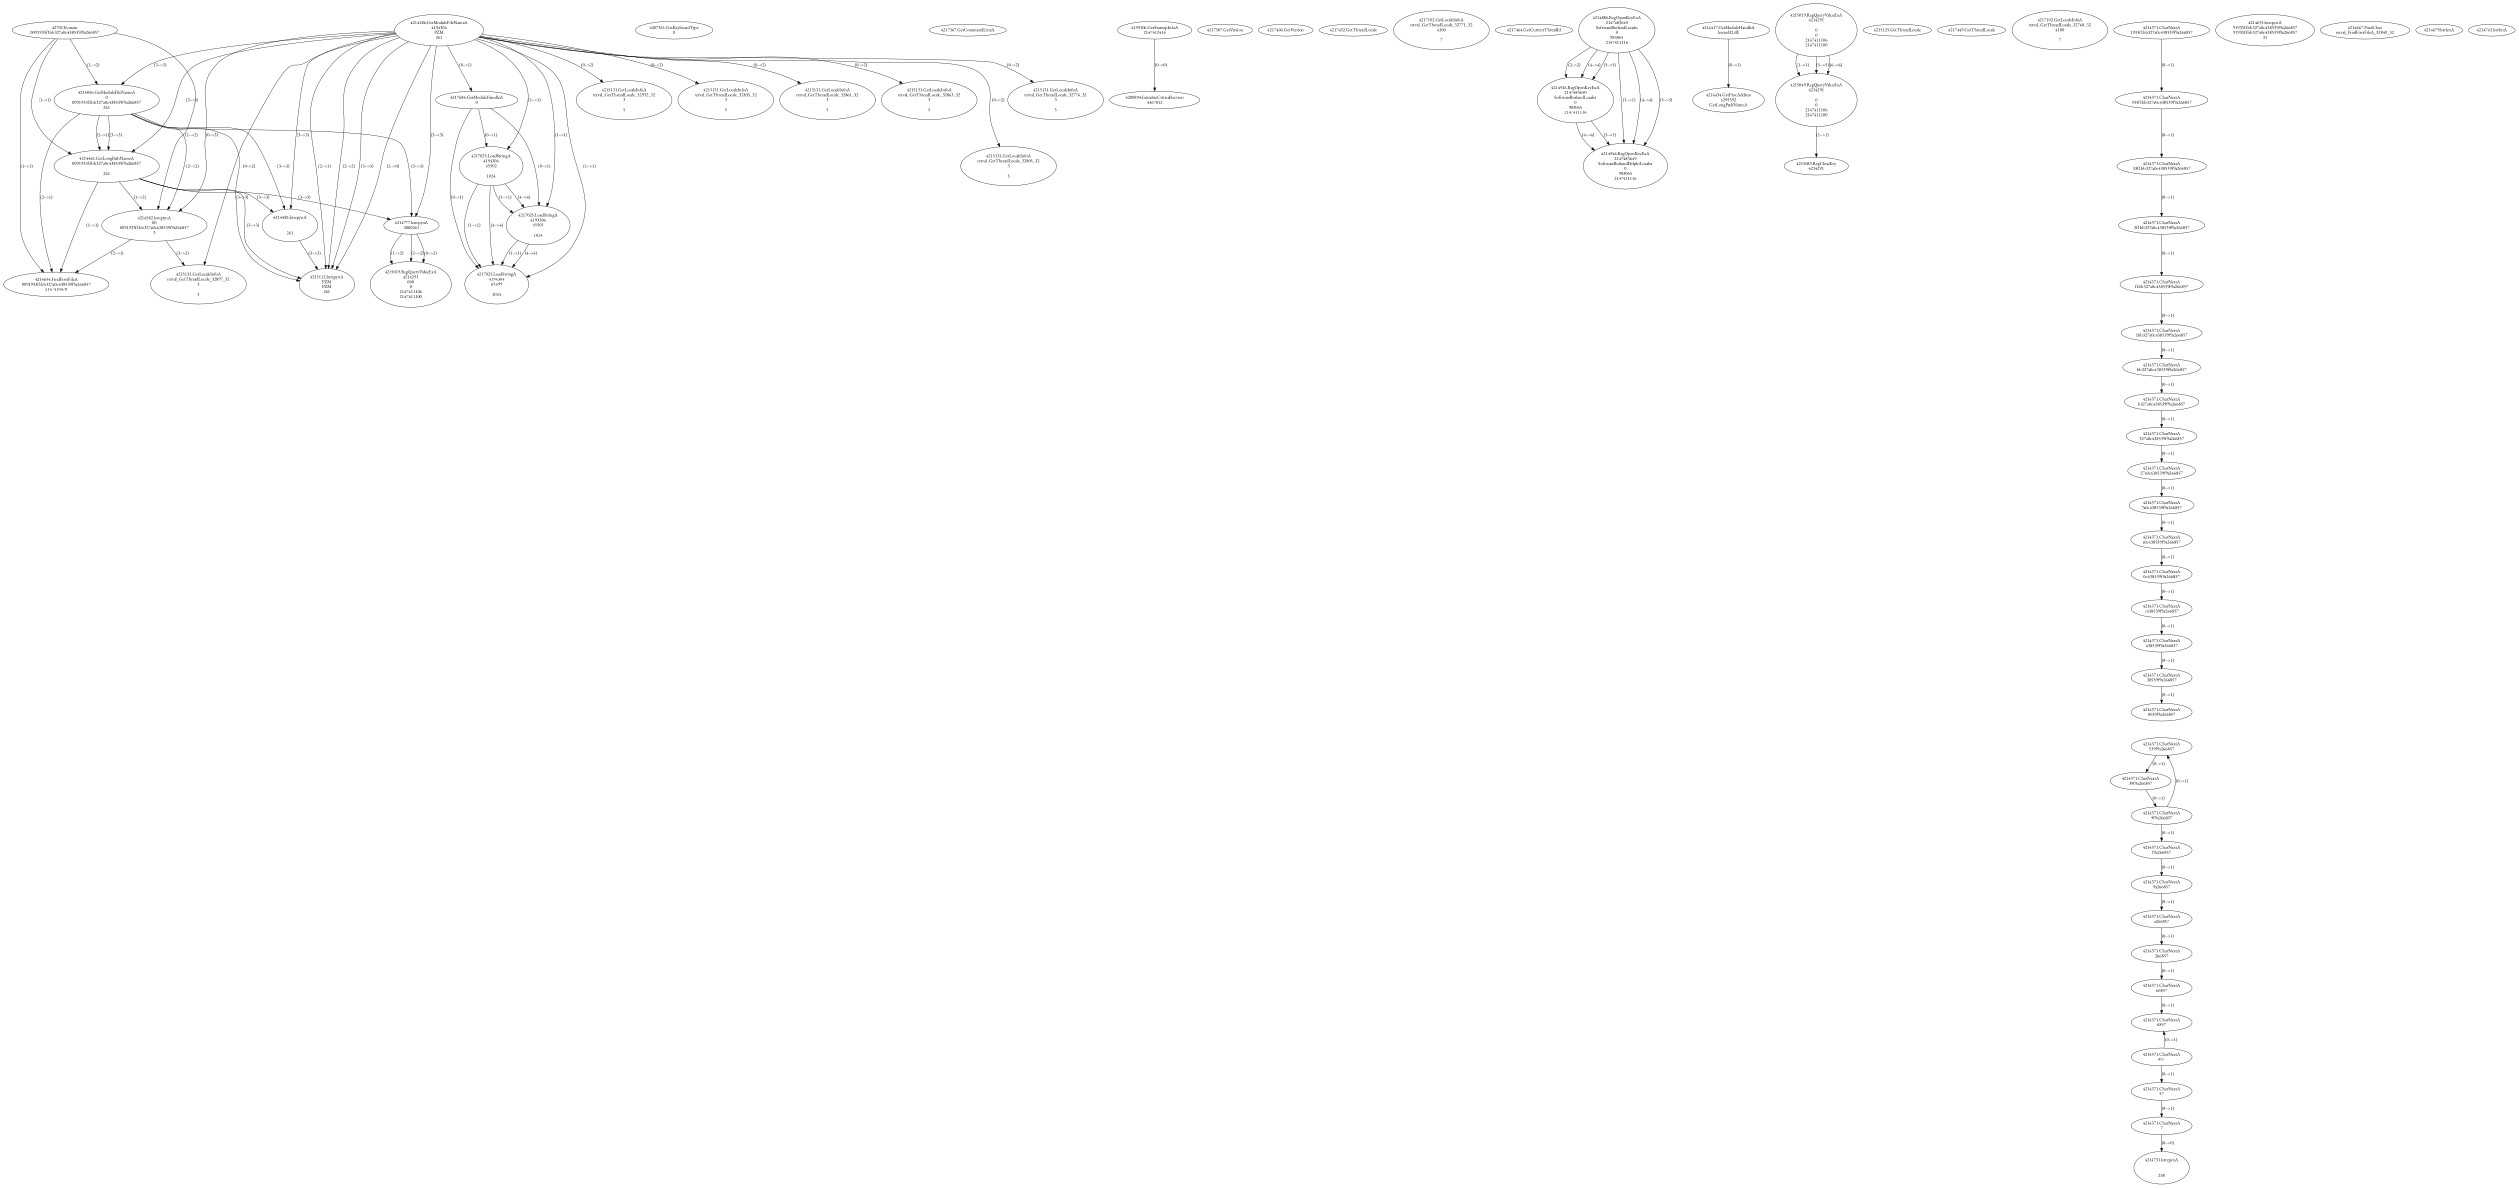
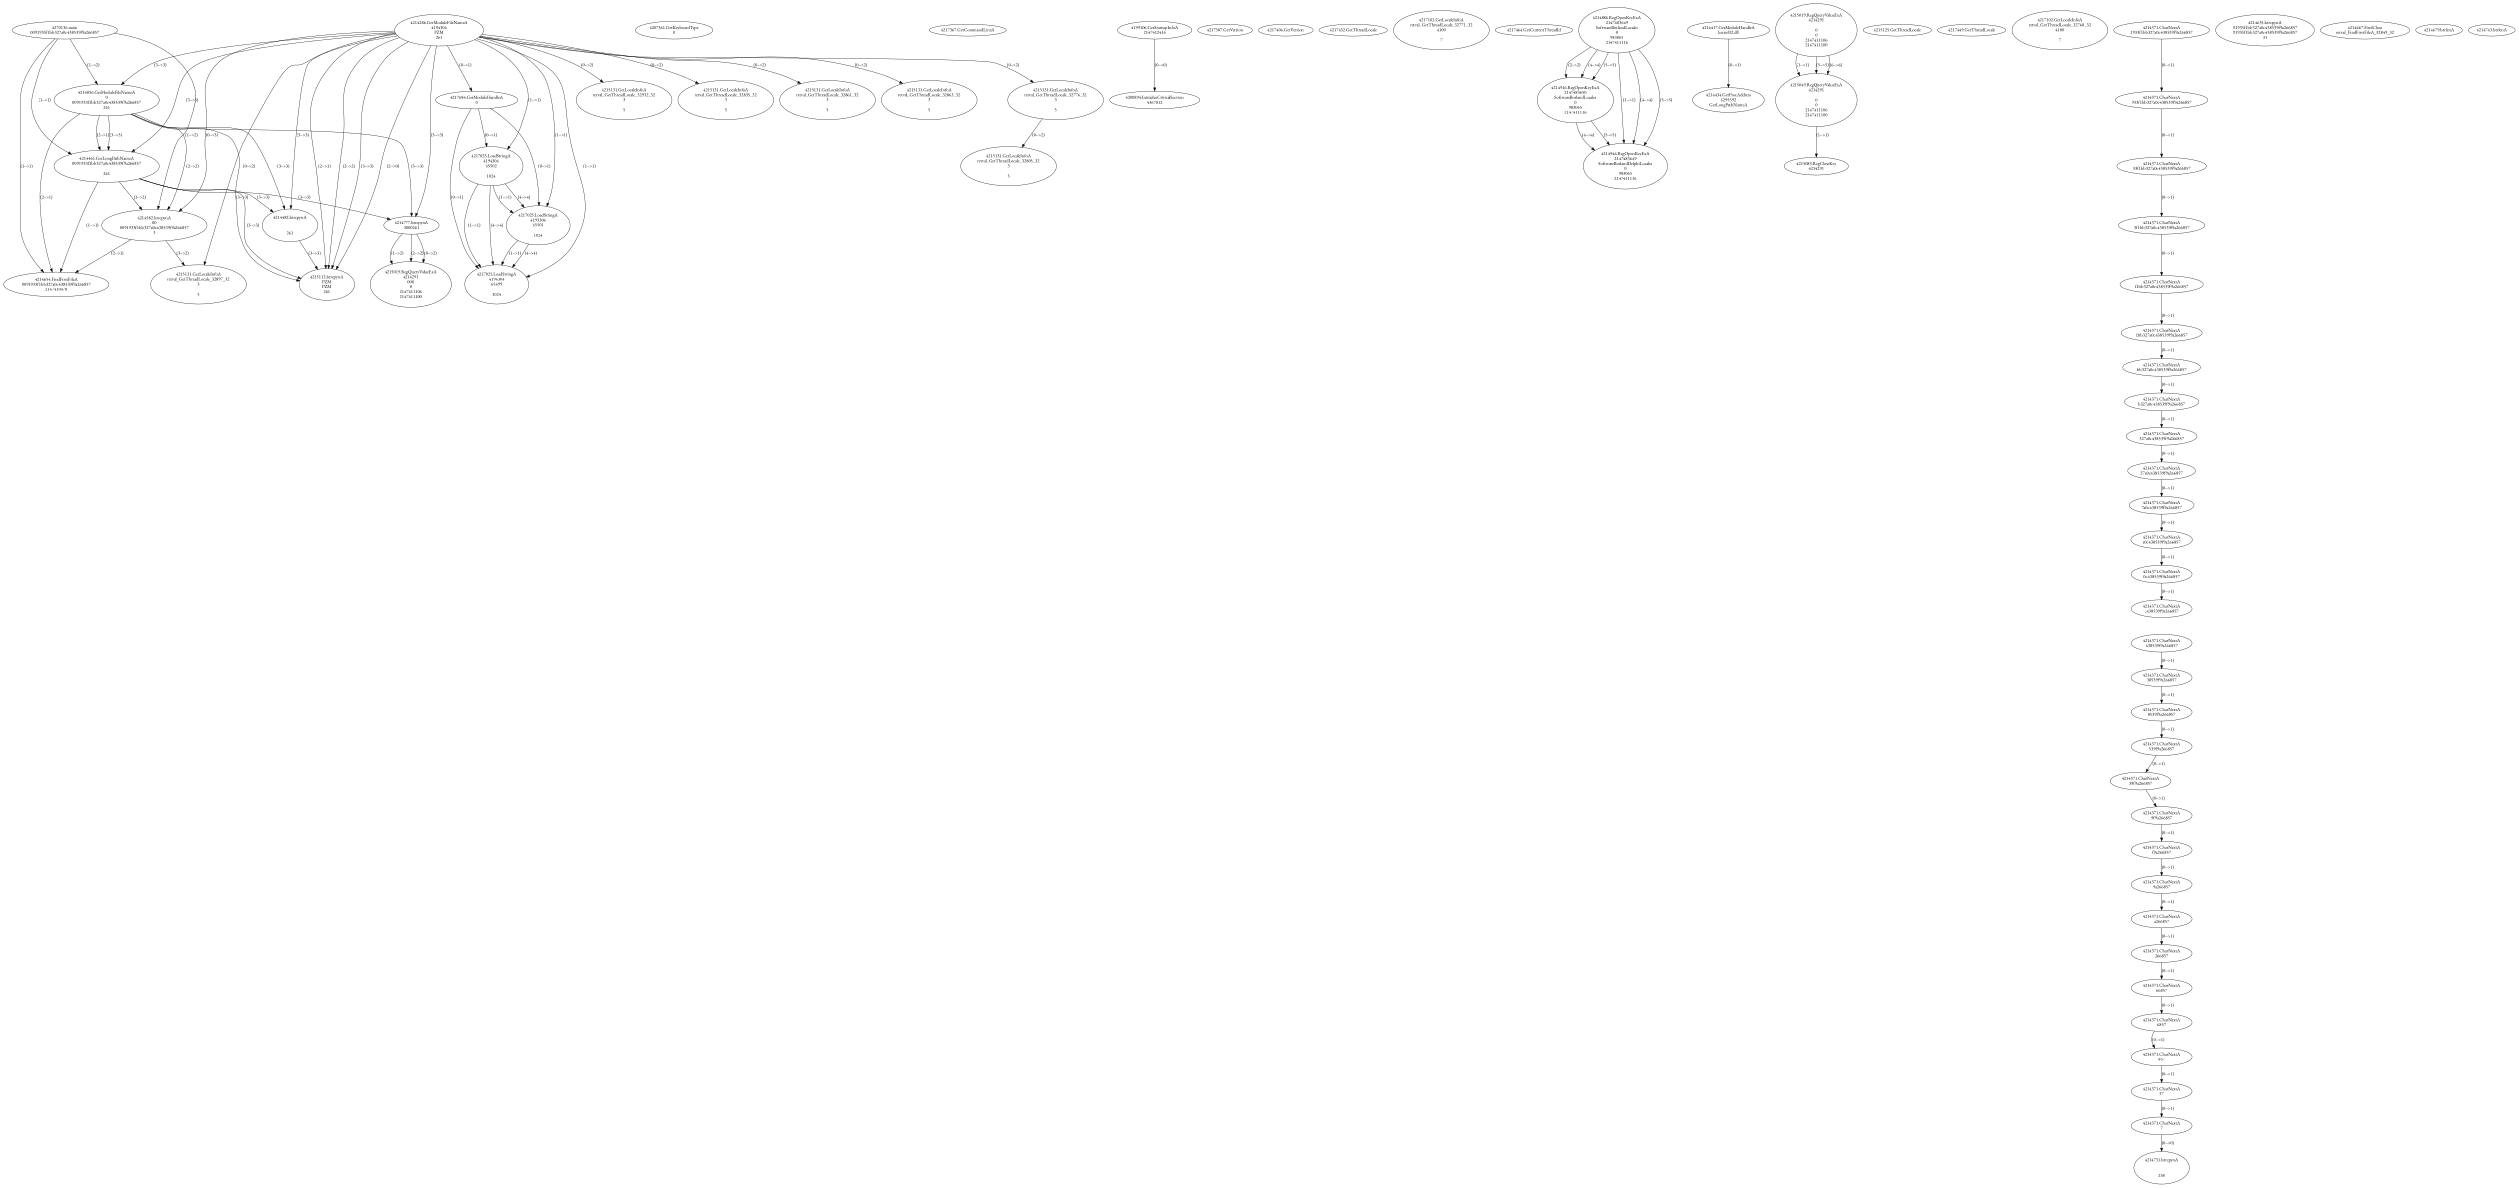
edge "4214286.GetModuleFileNameA 4194304 PZM 261" -> "4215131.GetLocaleInfoA retval_GetThreadLocale_32805_32 3 5": now "4215131.GetLocaleInfoA retval_GetThreadLocale_32776_32 3 5" -> "4215131.GetLocaleInfoA retval_GetThreadLocale_32805_32 3 5"
edge "4214371.CharNextA c438539f9a266857" -> "4214371.CharNextA 438539f9a266857": removed, label "(0-->1)"
edge "4214371.CharNextA 9f9a266857" -> "4214371.CharNextA 539f9a266857": now "4214371.CharNextA 8539f9a266857" -> "4214371.CharNextA 539f9a266857"
edge "4214371.CharNextA 857" -> "4214371.CharNextA 6857": reversed
